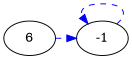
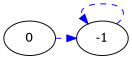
node "6": label "6" -> "0"
